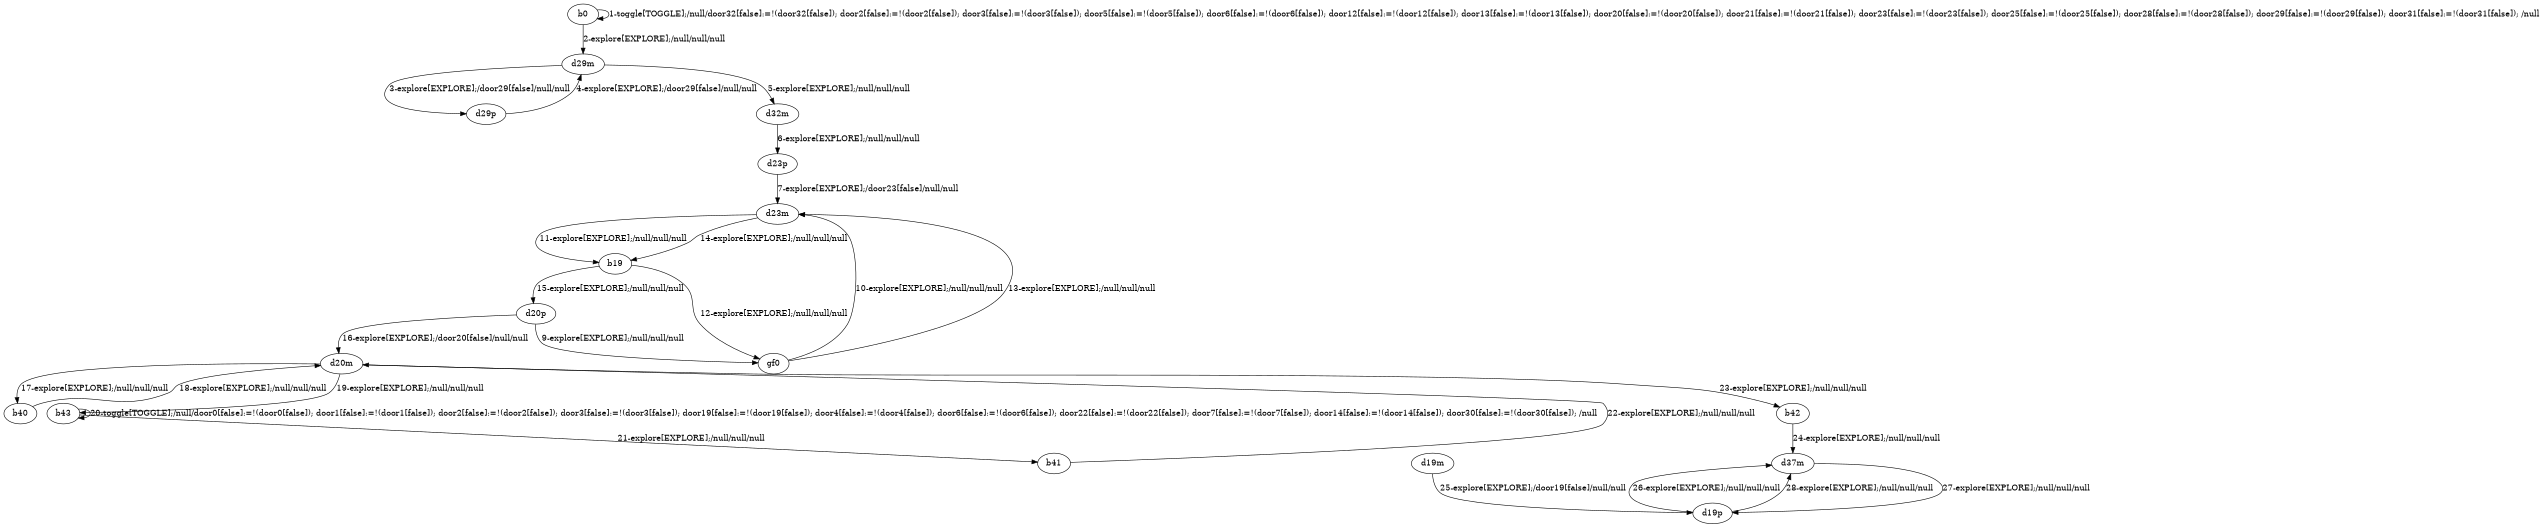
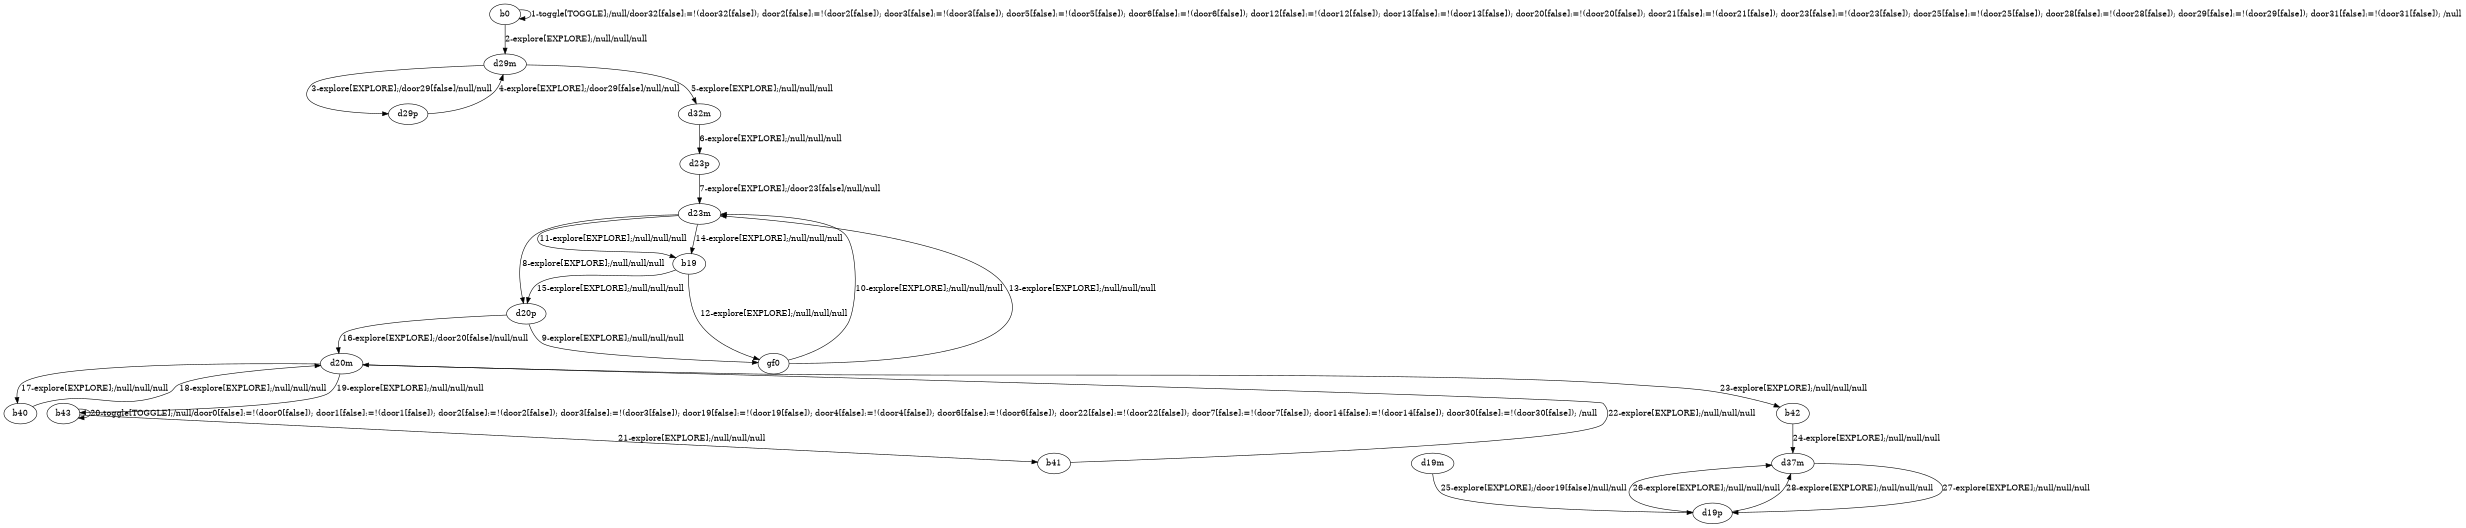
edge "d23m" -> "d20p": added, label "8-explore[EXPLORE];/null/null/null"
